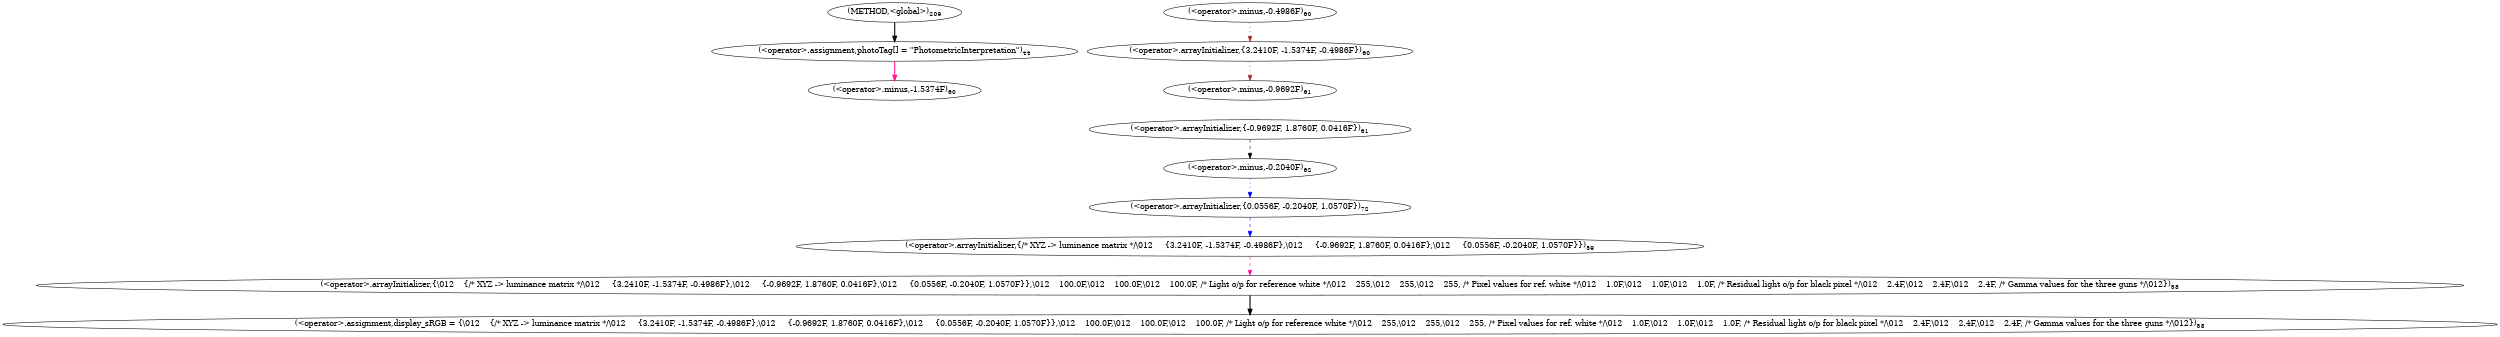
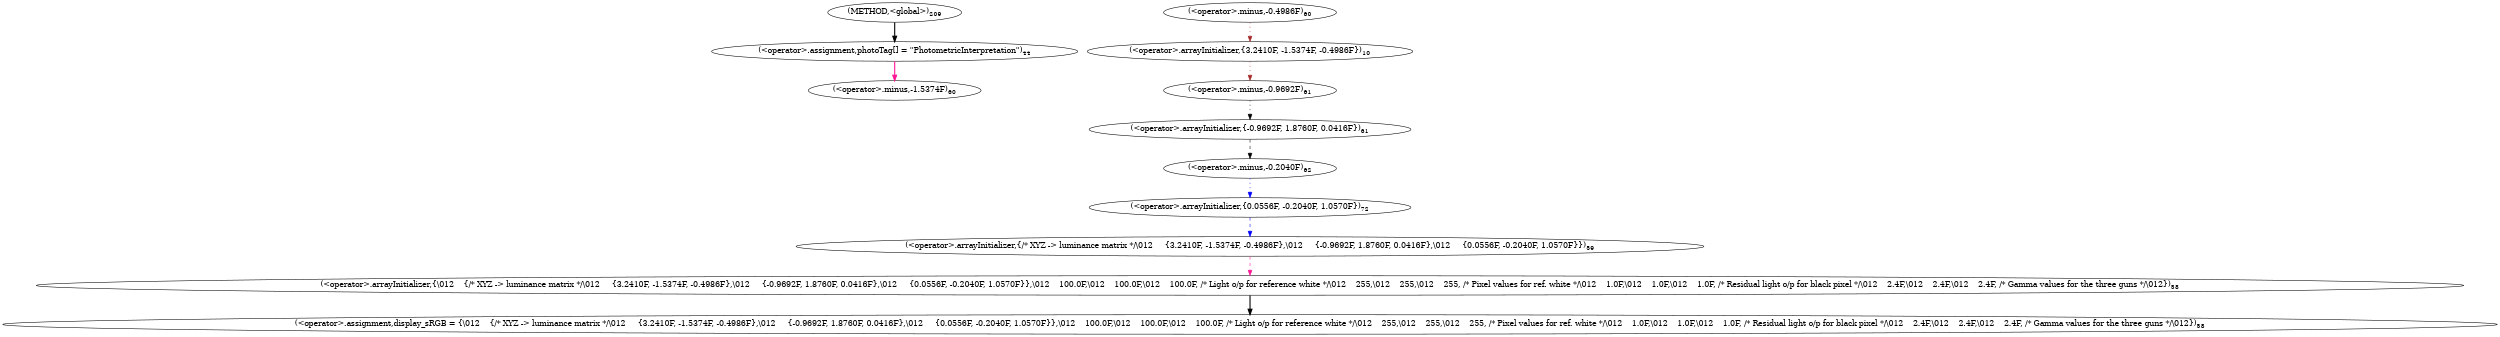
node "(<operator>.arrayInitializer,{3.2410F, -1.5374F, -0.4986F})": text "60" -> "10"
edge "(<operator>.minus,-0.9692F)" -> "(<operator>.arrayInitializer,{-0.9692F, 1.8760F, 0.0416F})": added
